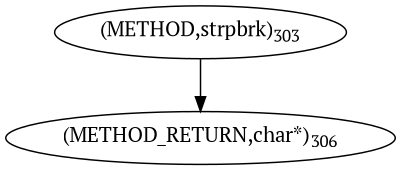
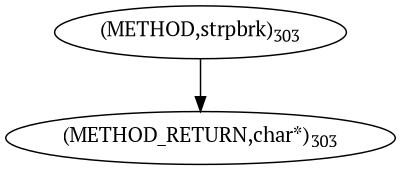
node "(METHOD_RETURN,char*)": text "306" -> "303"
